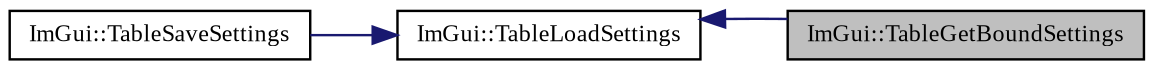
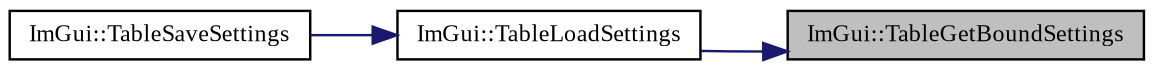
edge "ImGui::TableGetBoundSettings" -> "ImGui::TableLoadSettings": reversed
